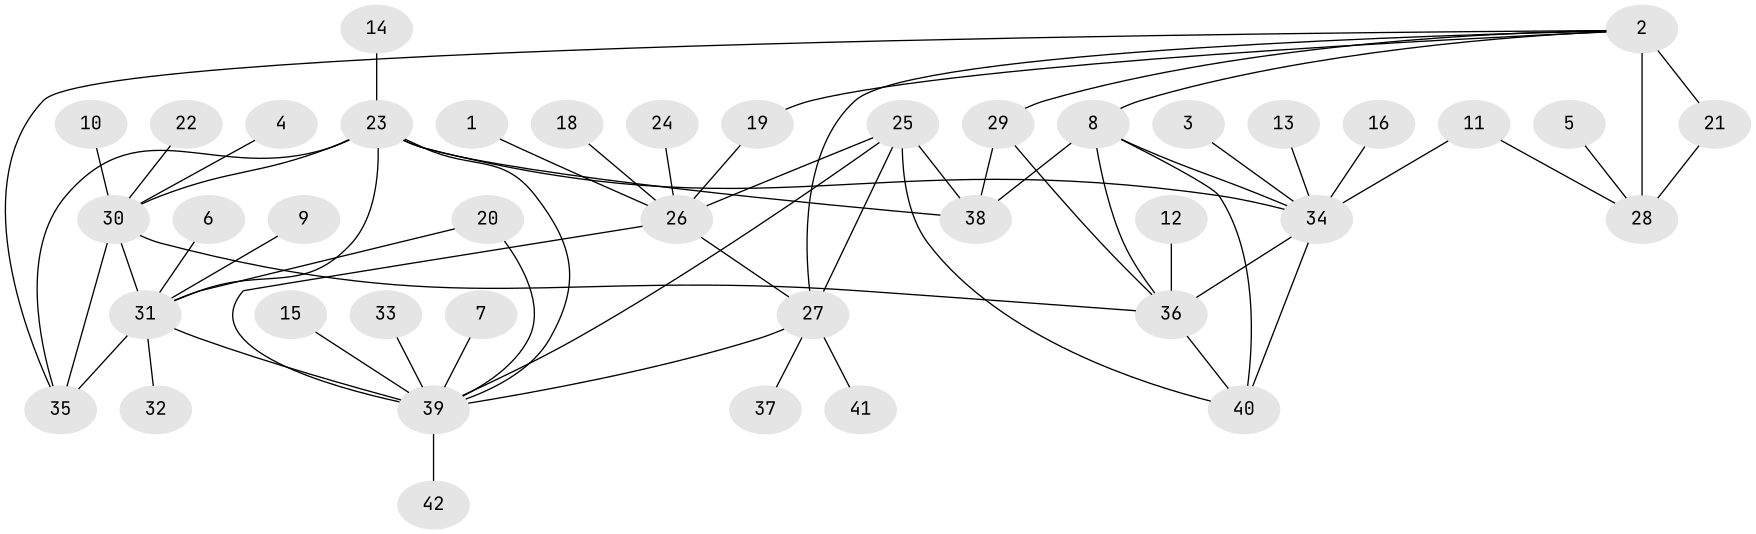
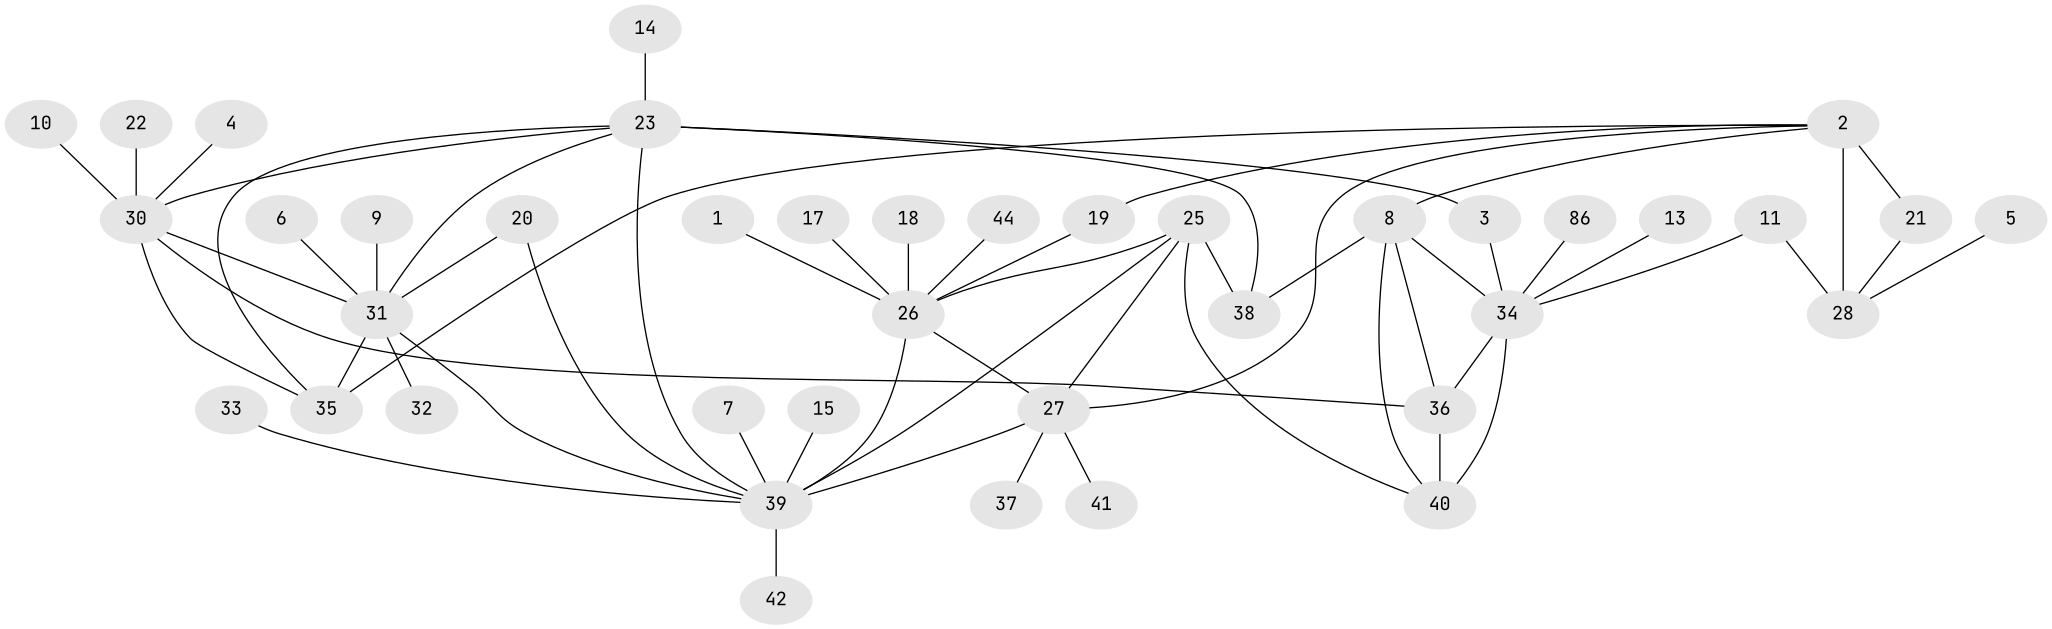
node "24": label "24" -> "44"
node "29": removed
node "16": label "16" -> "86"
edge "23" -- "34": now "23" -- "3"
node "17": added
node "12": removed
